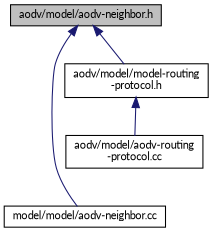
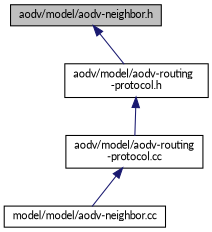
node "aodv/model/model-routing -protocol.h": label "aodv/model/model-routing -protocol.h" -> "aodv/model/aodv-routing -protocol.h"
edge "model/model/aodv-neighbor.cc" -> "aodv/model/aodv-neighbor.h": now "model/model/aodv-neighbor.cc" -> "aodv/model/aodv-routing -protocol.cc"
